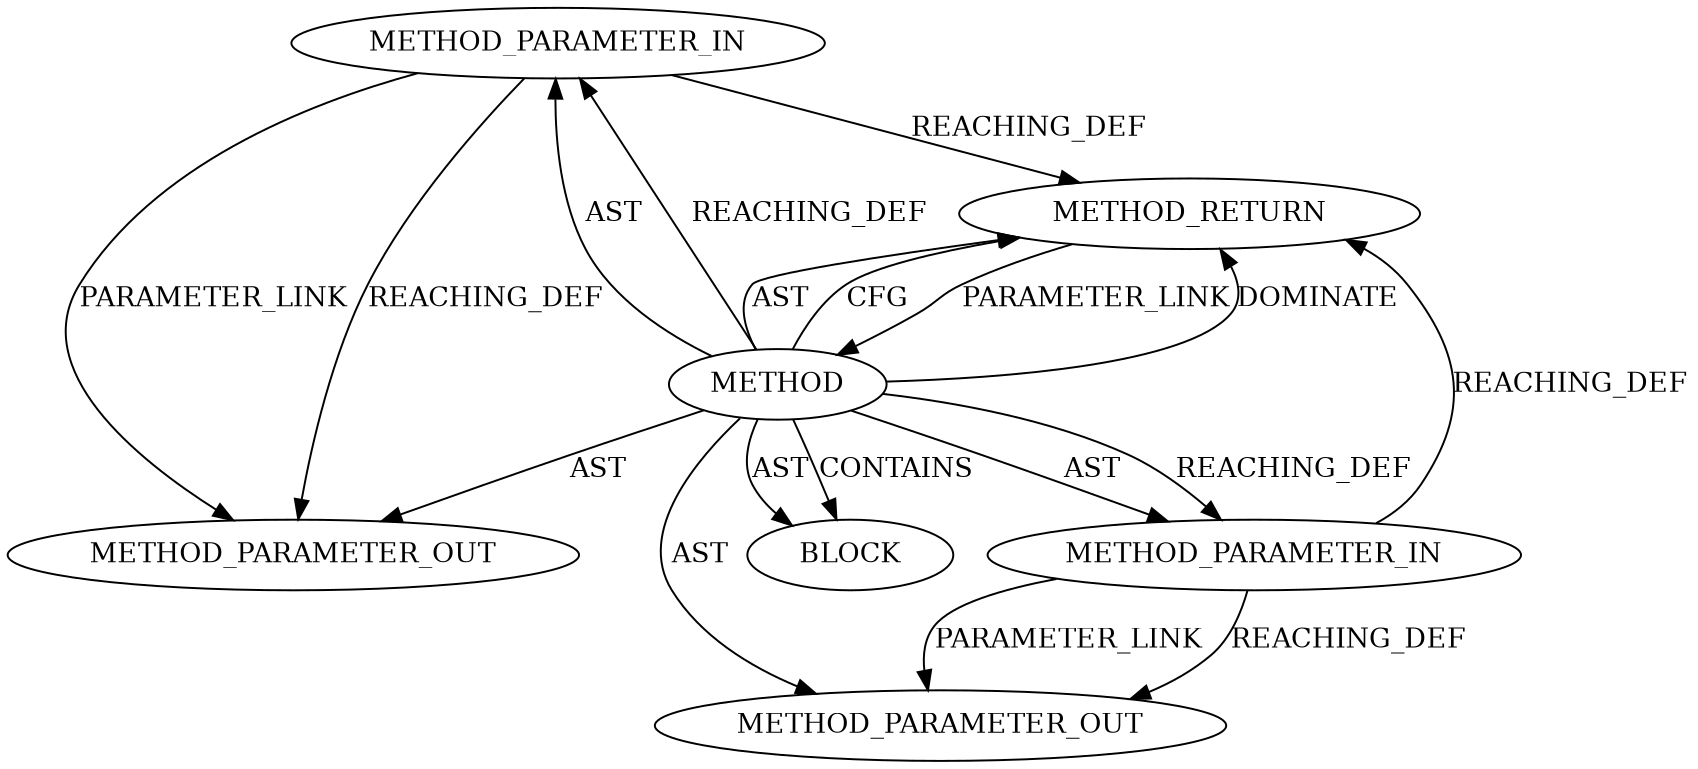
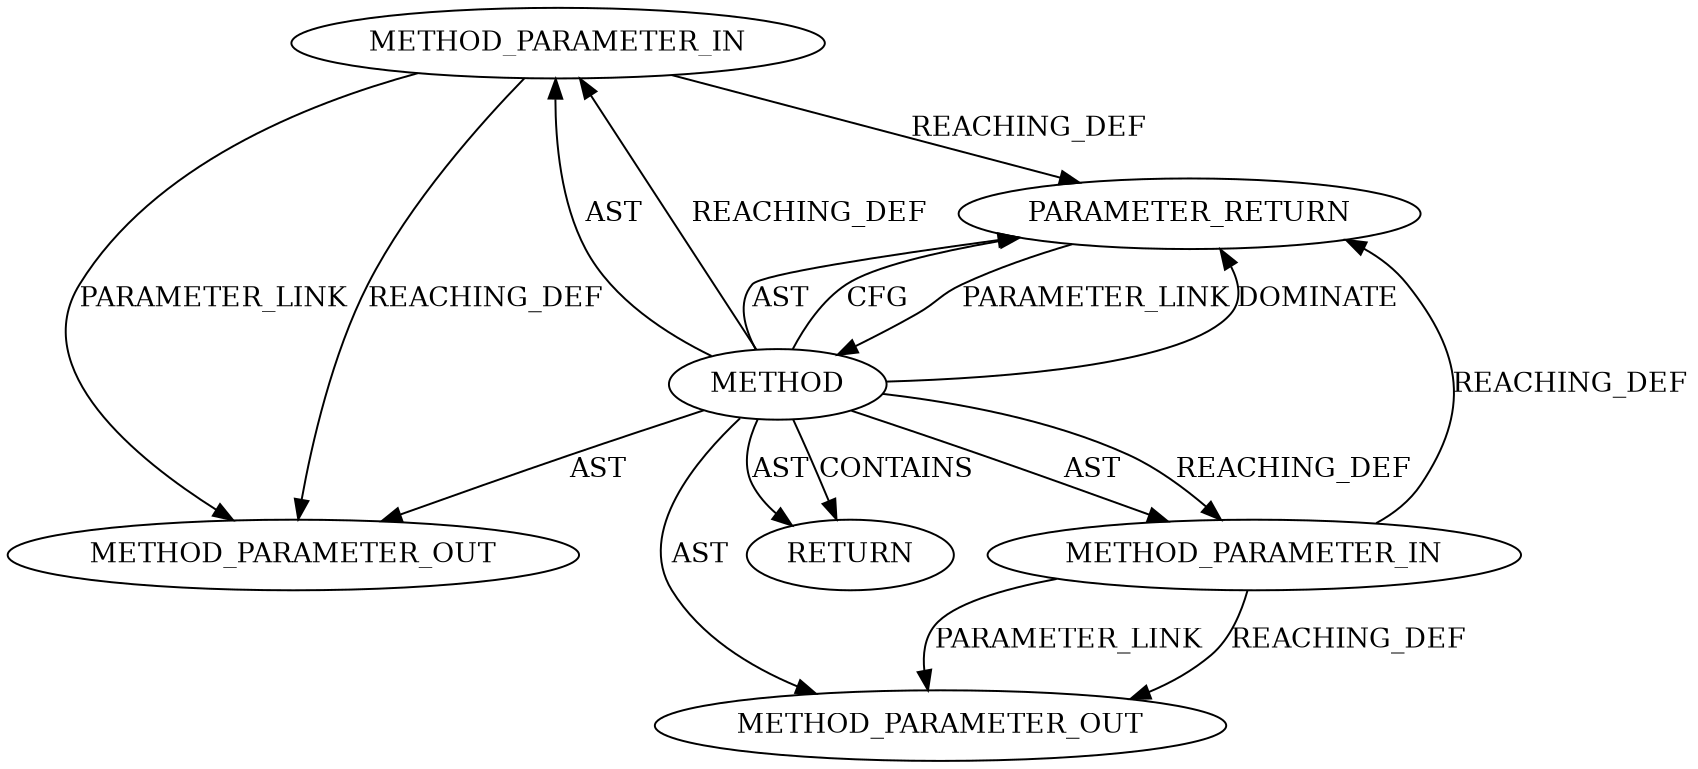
node "METHOD_RETURN": label "METHOD_RETURN" -> "PARAMETER_RETURN"
node "BLOCK": label "BLOCK" -> "RETURN"
